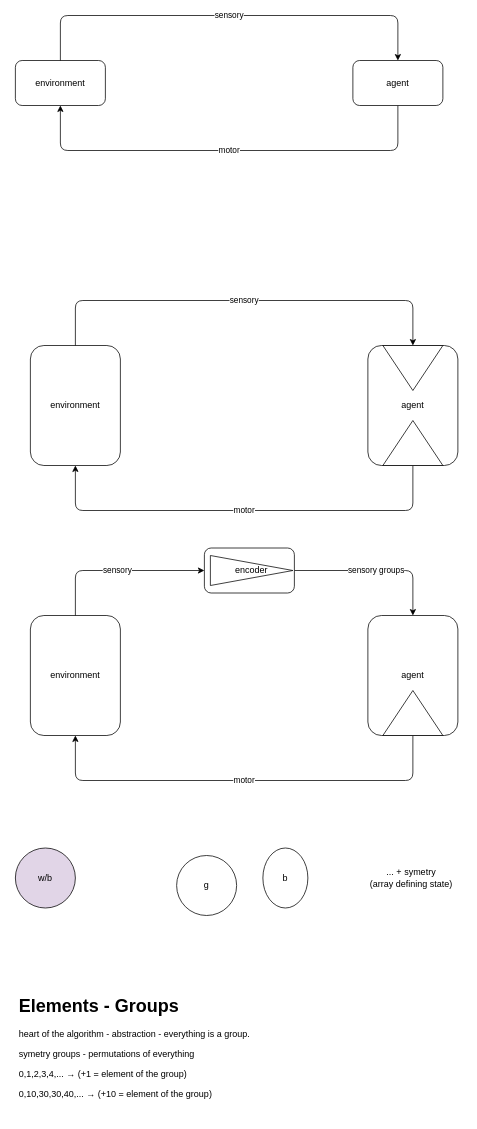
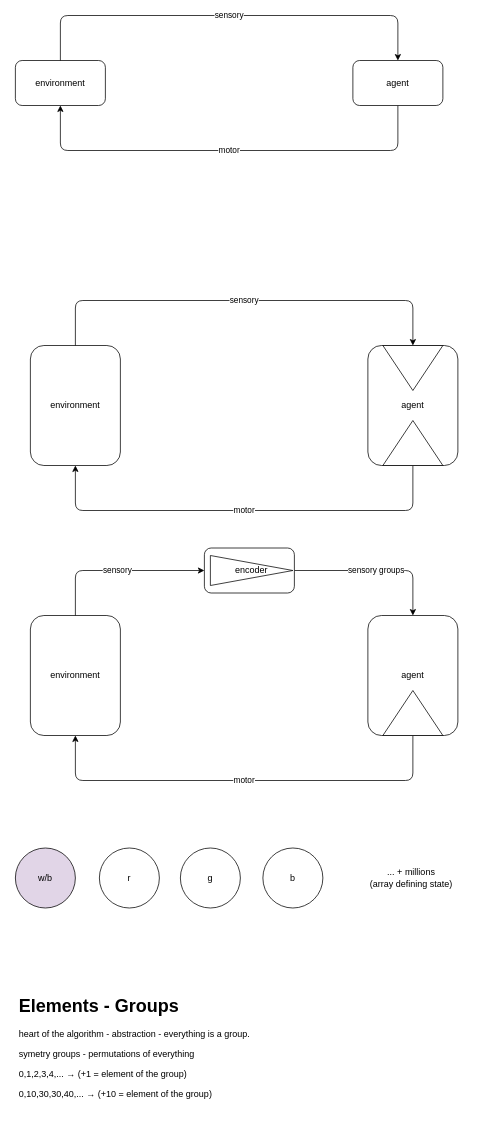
node "r": added
node "b": size 45x60 -> 60x60
node "... + symetry (array defining state)": label "... + symetry (array defining state)" -> "... + millions (array defining state)"
node "g": moved (207, 885) -> (210, 878)
